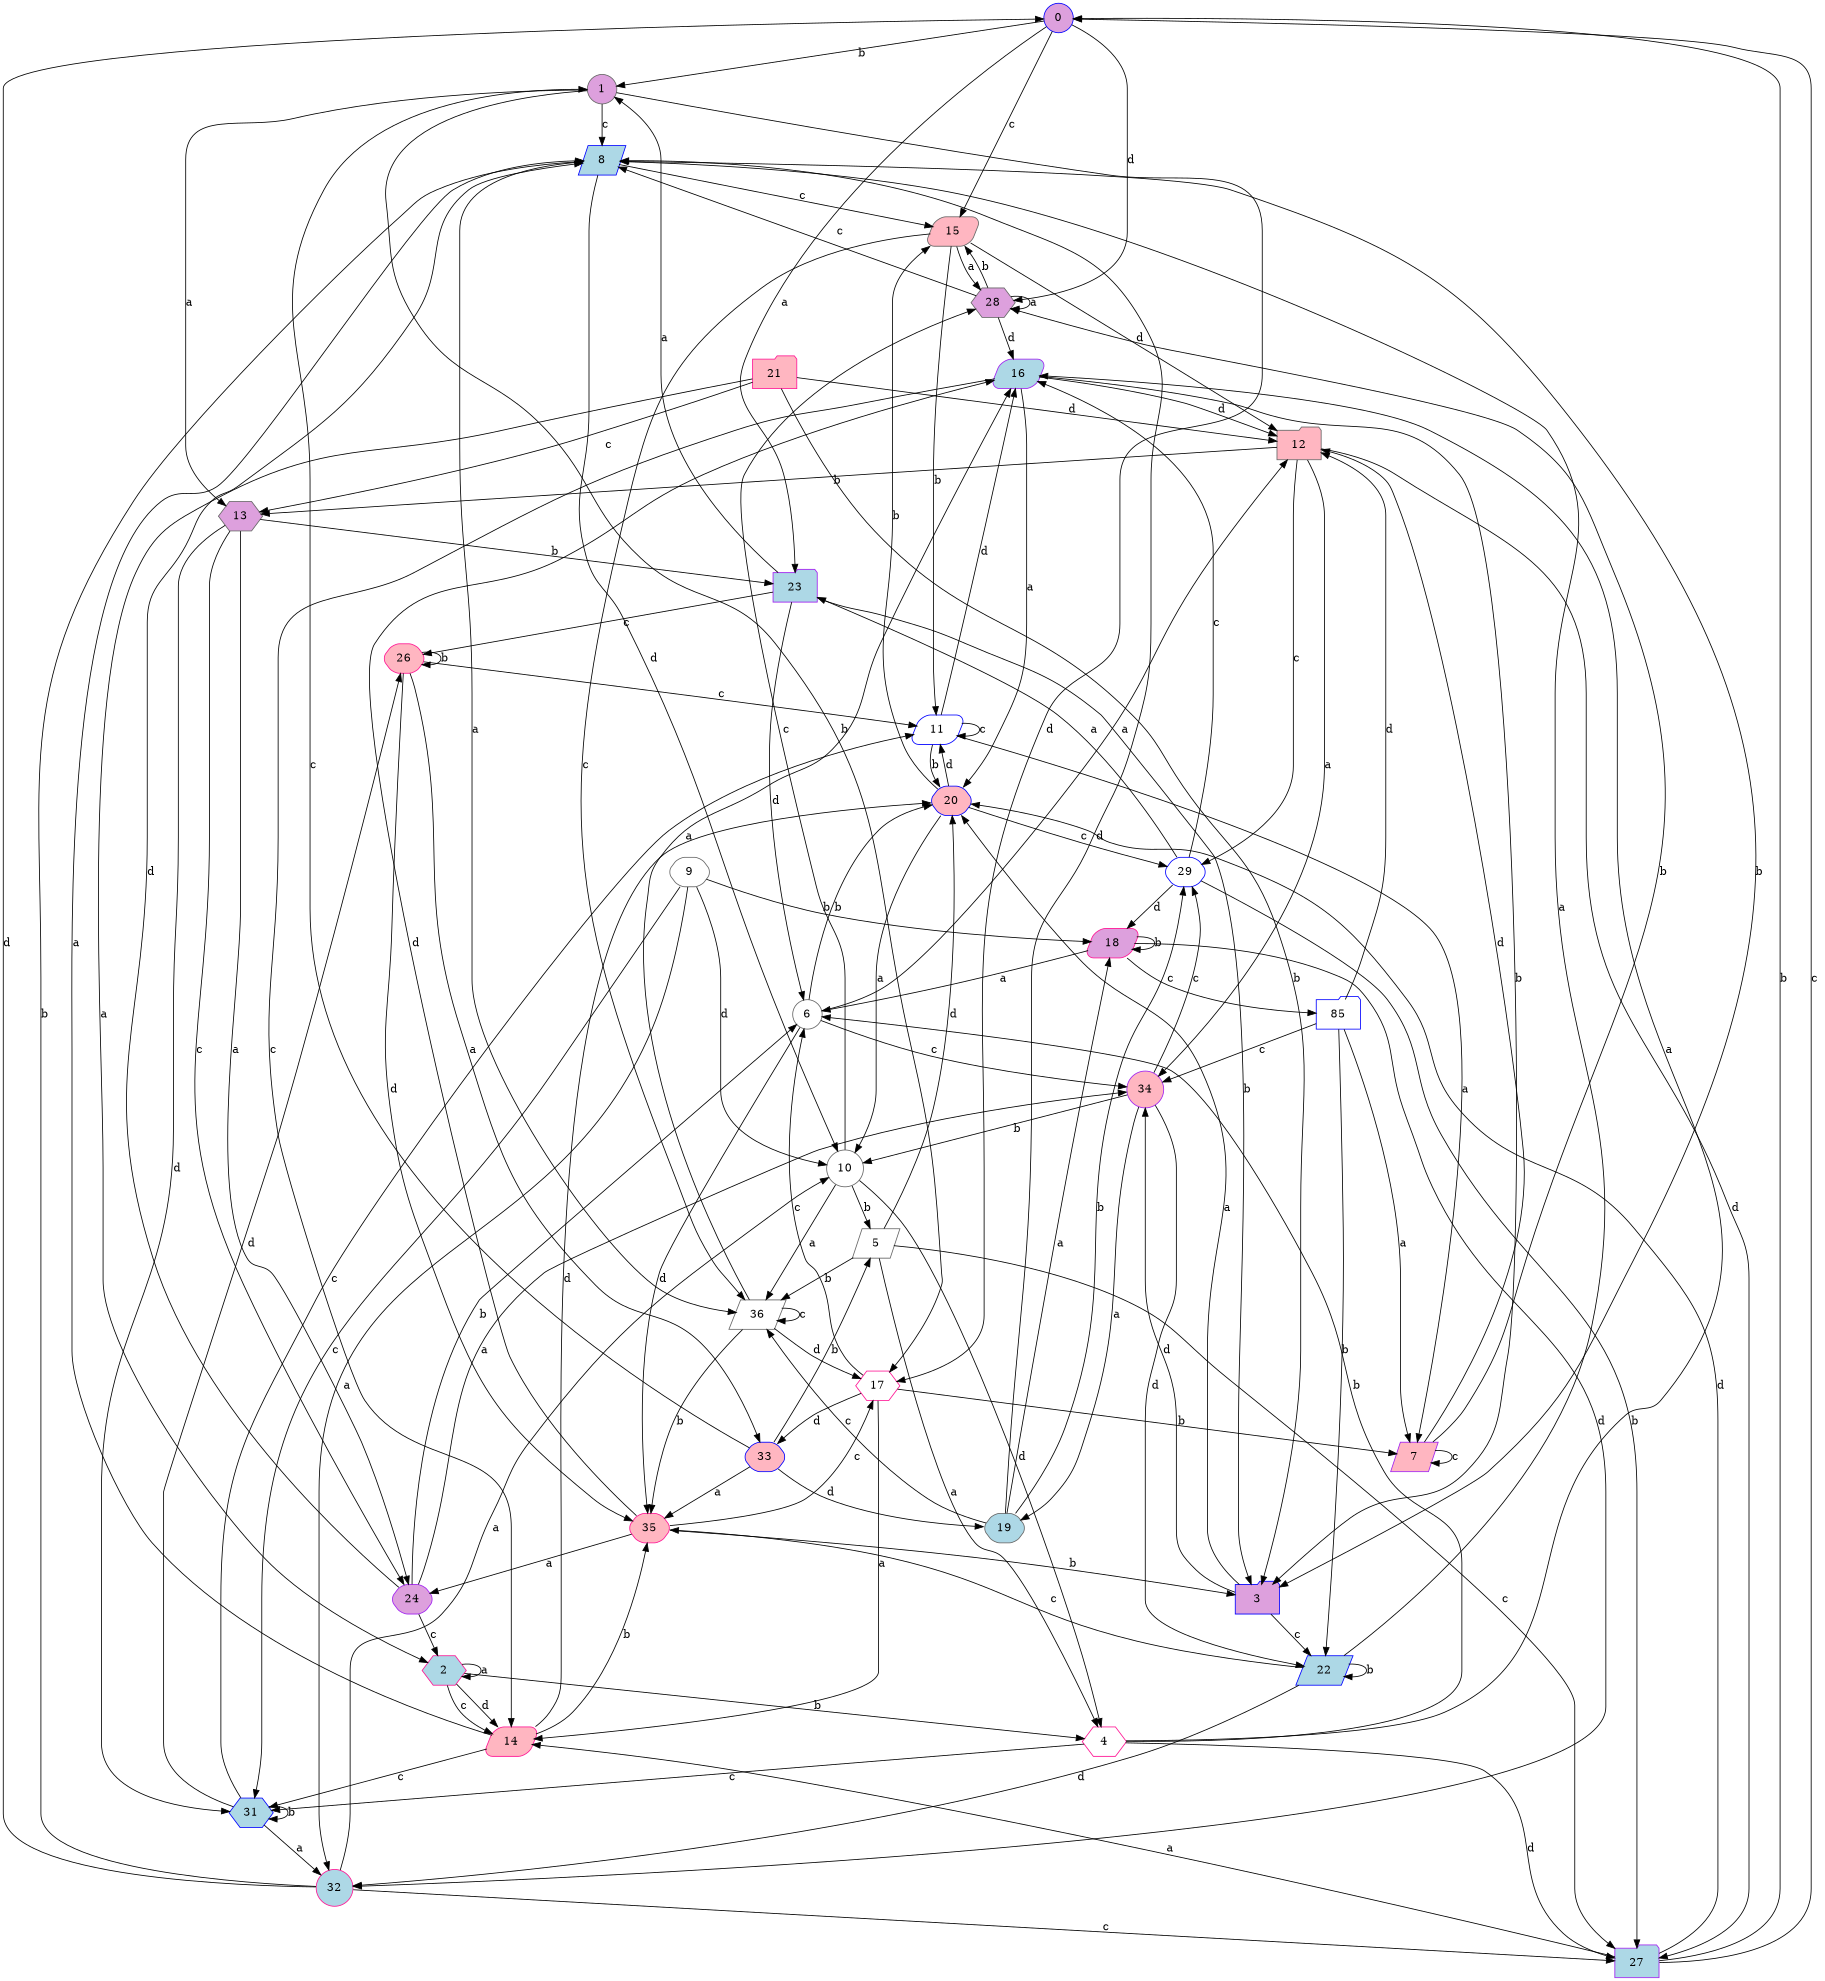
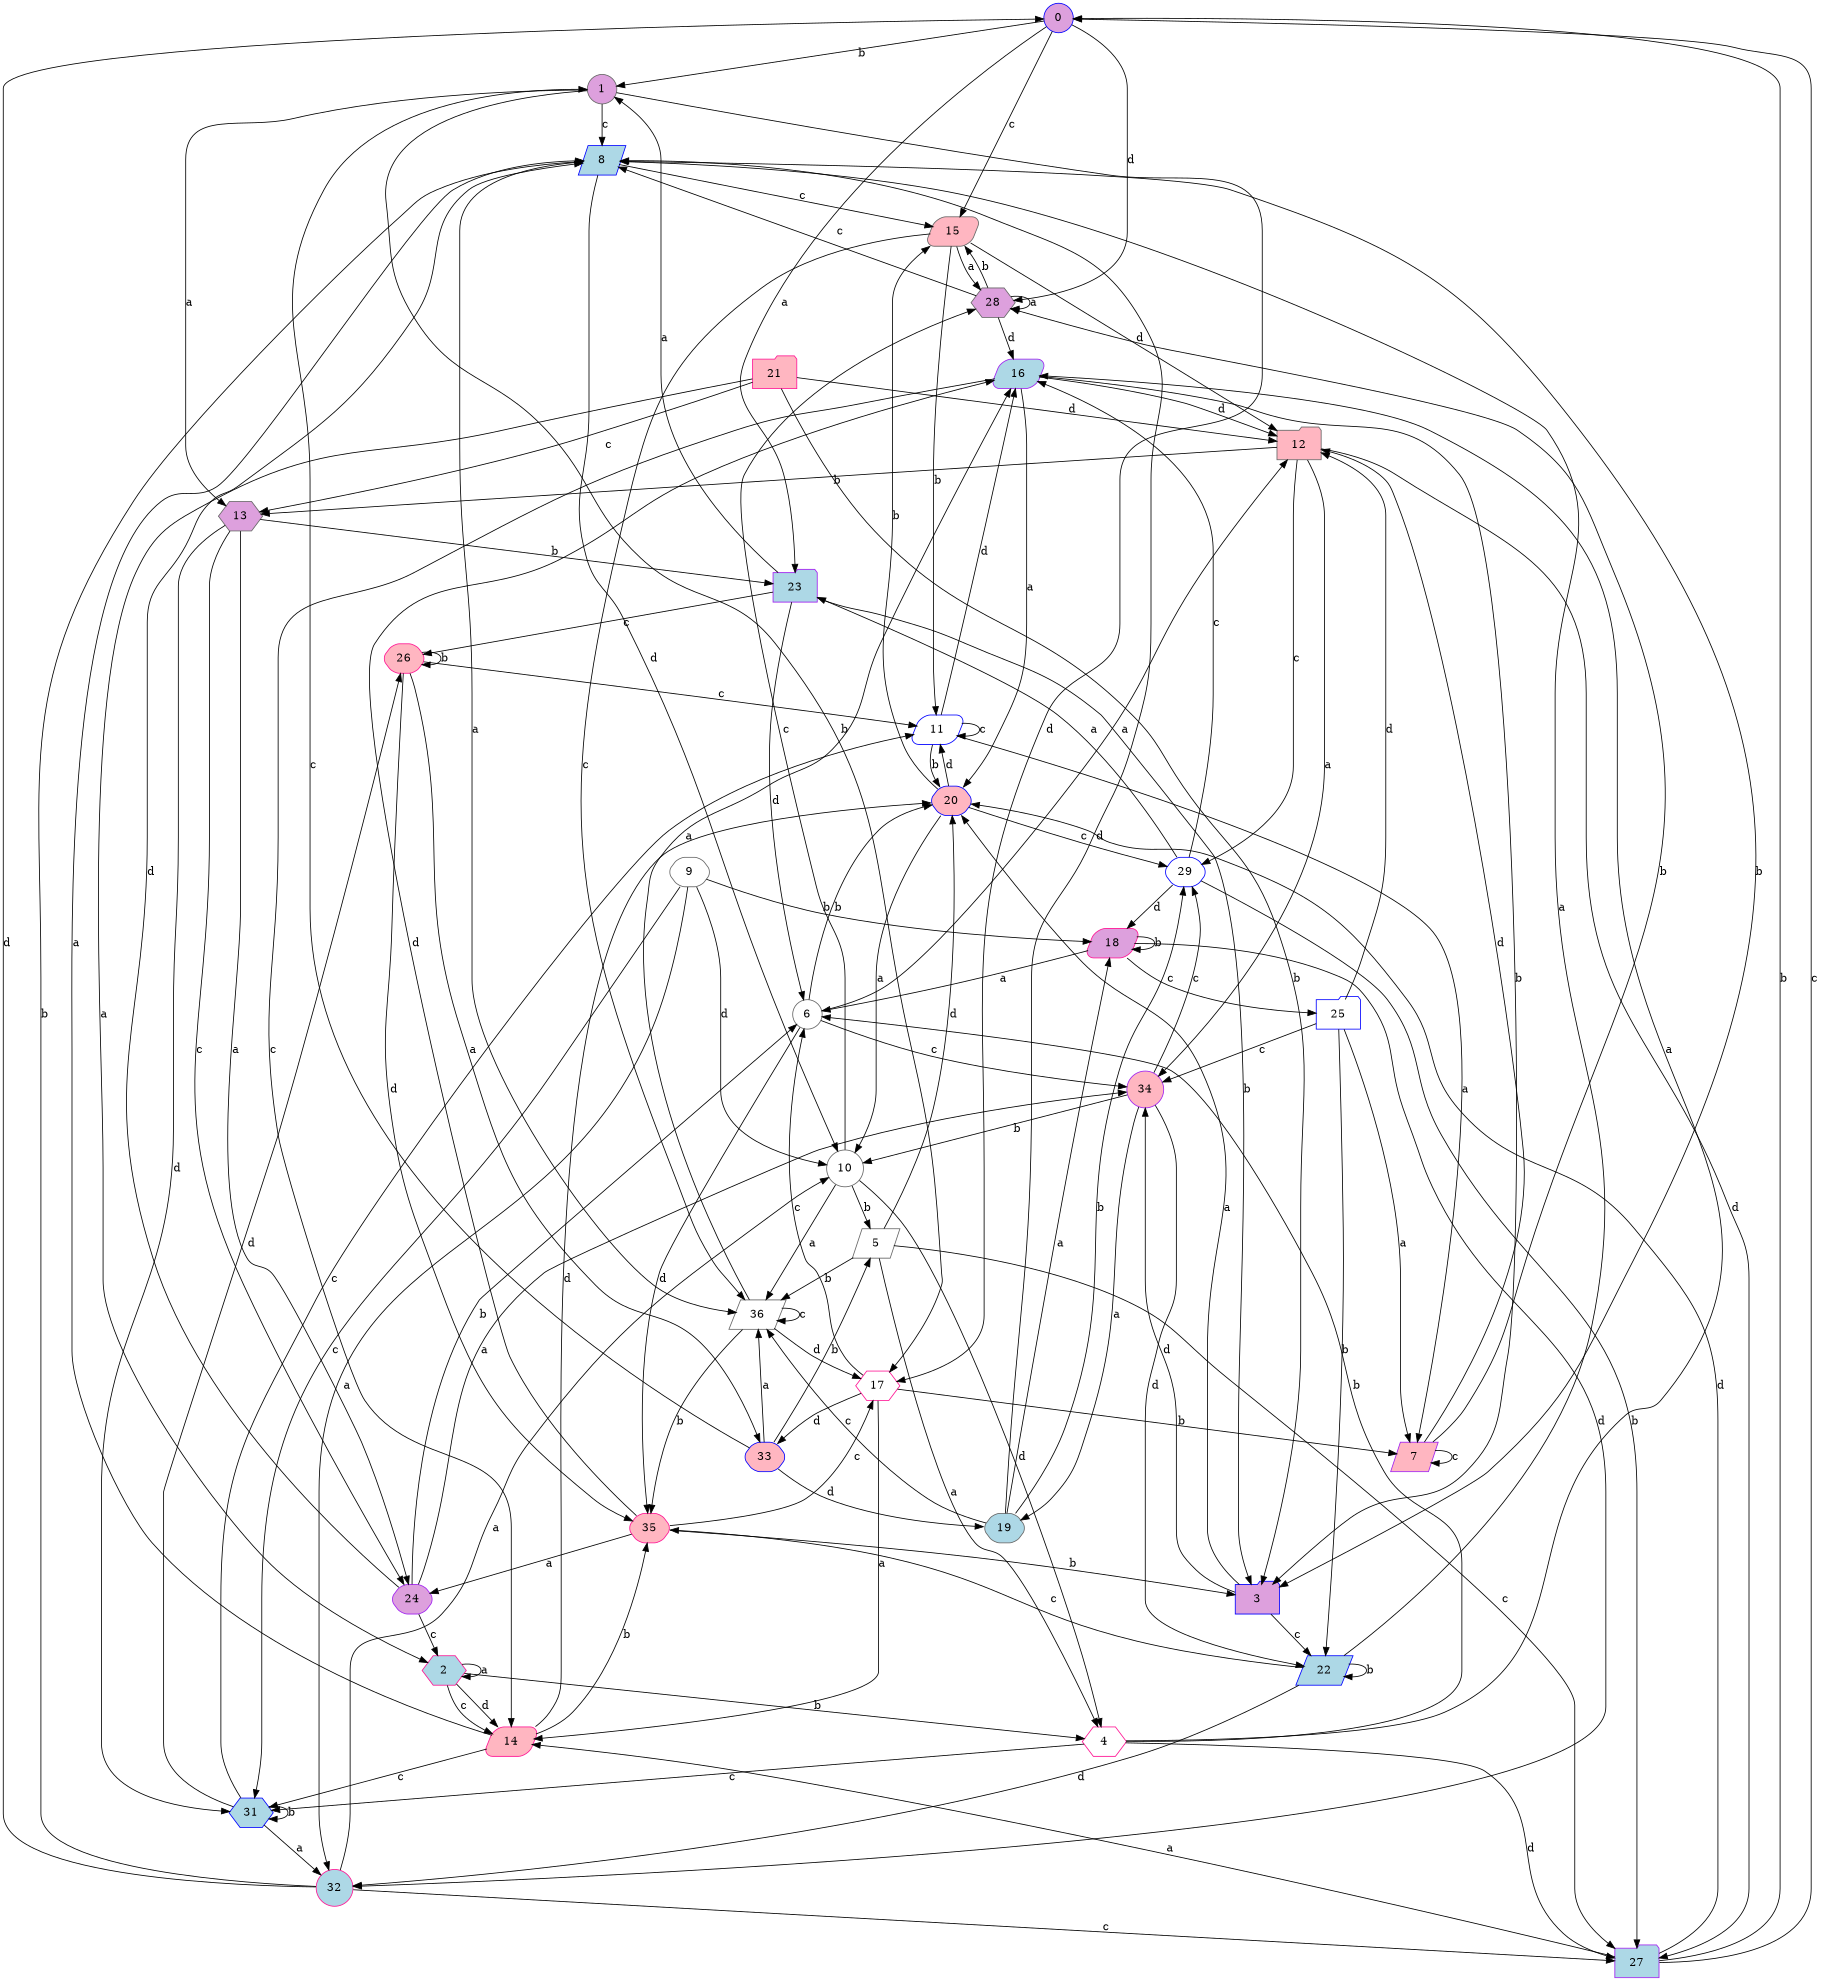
node "85": label "85" -> "25"
edge "33" -> "35": now "33" -> "36"
